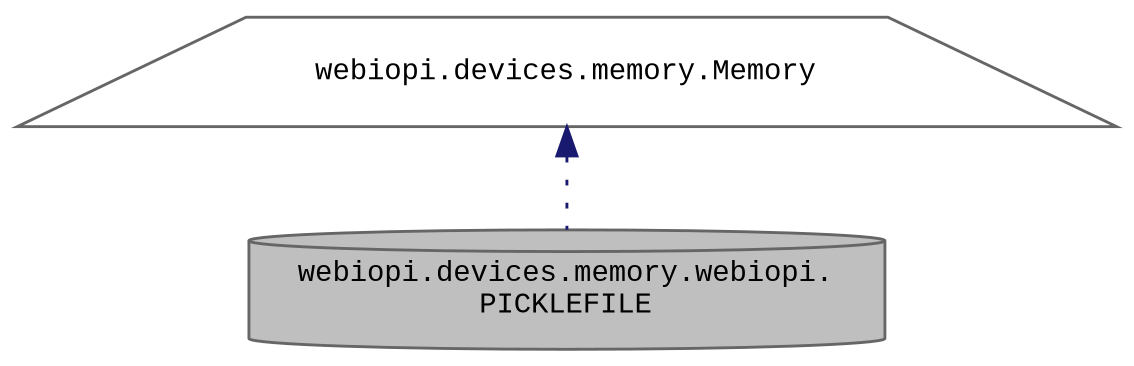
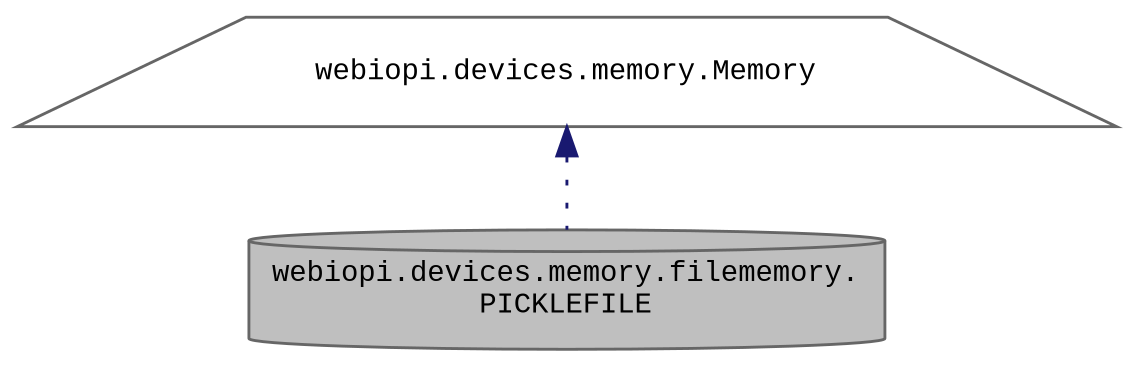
node "webiopi.devices.memory.webiopi. PICKLEFILE": label "webiopi.devices.memory.webiopi. PICKLEFILE" -> "webiopi.devices.memory.filememory. PICKLEFILE"
